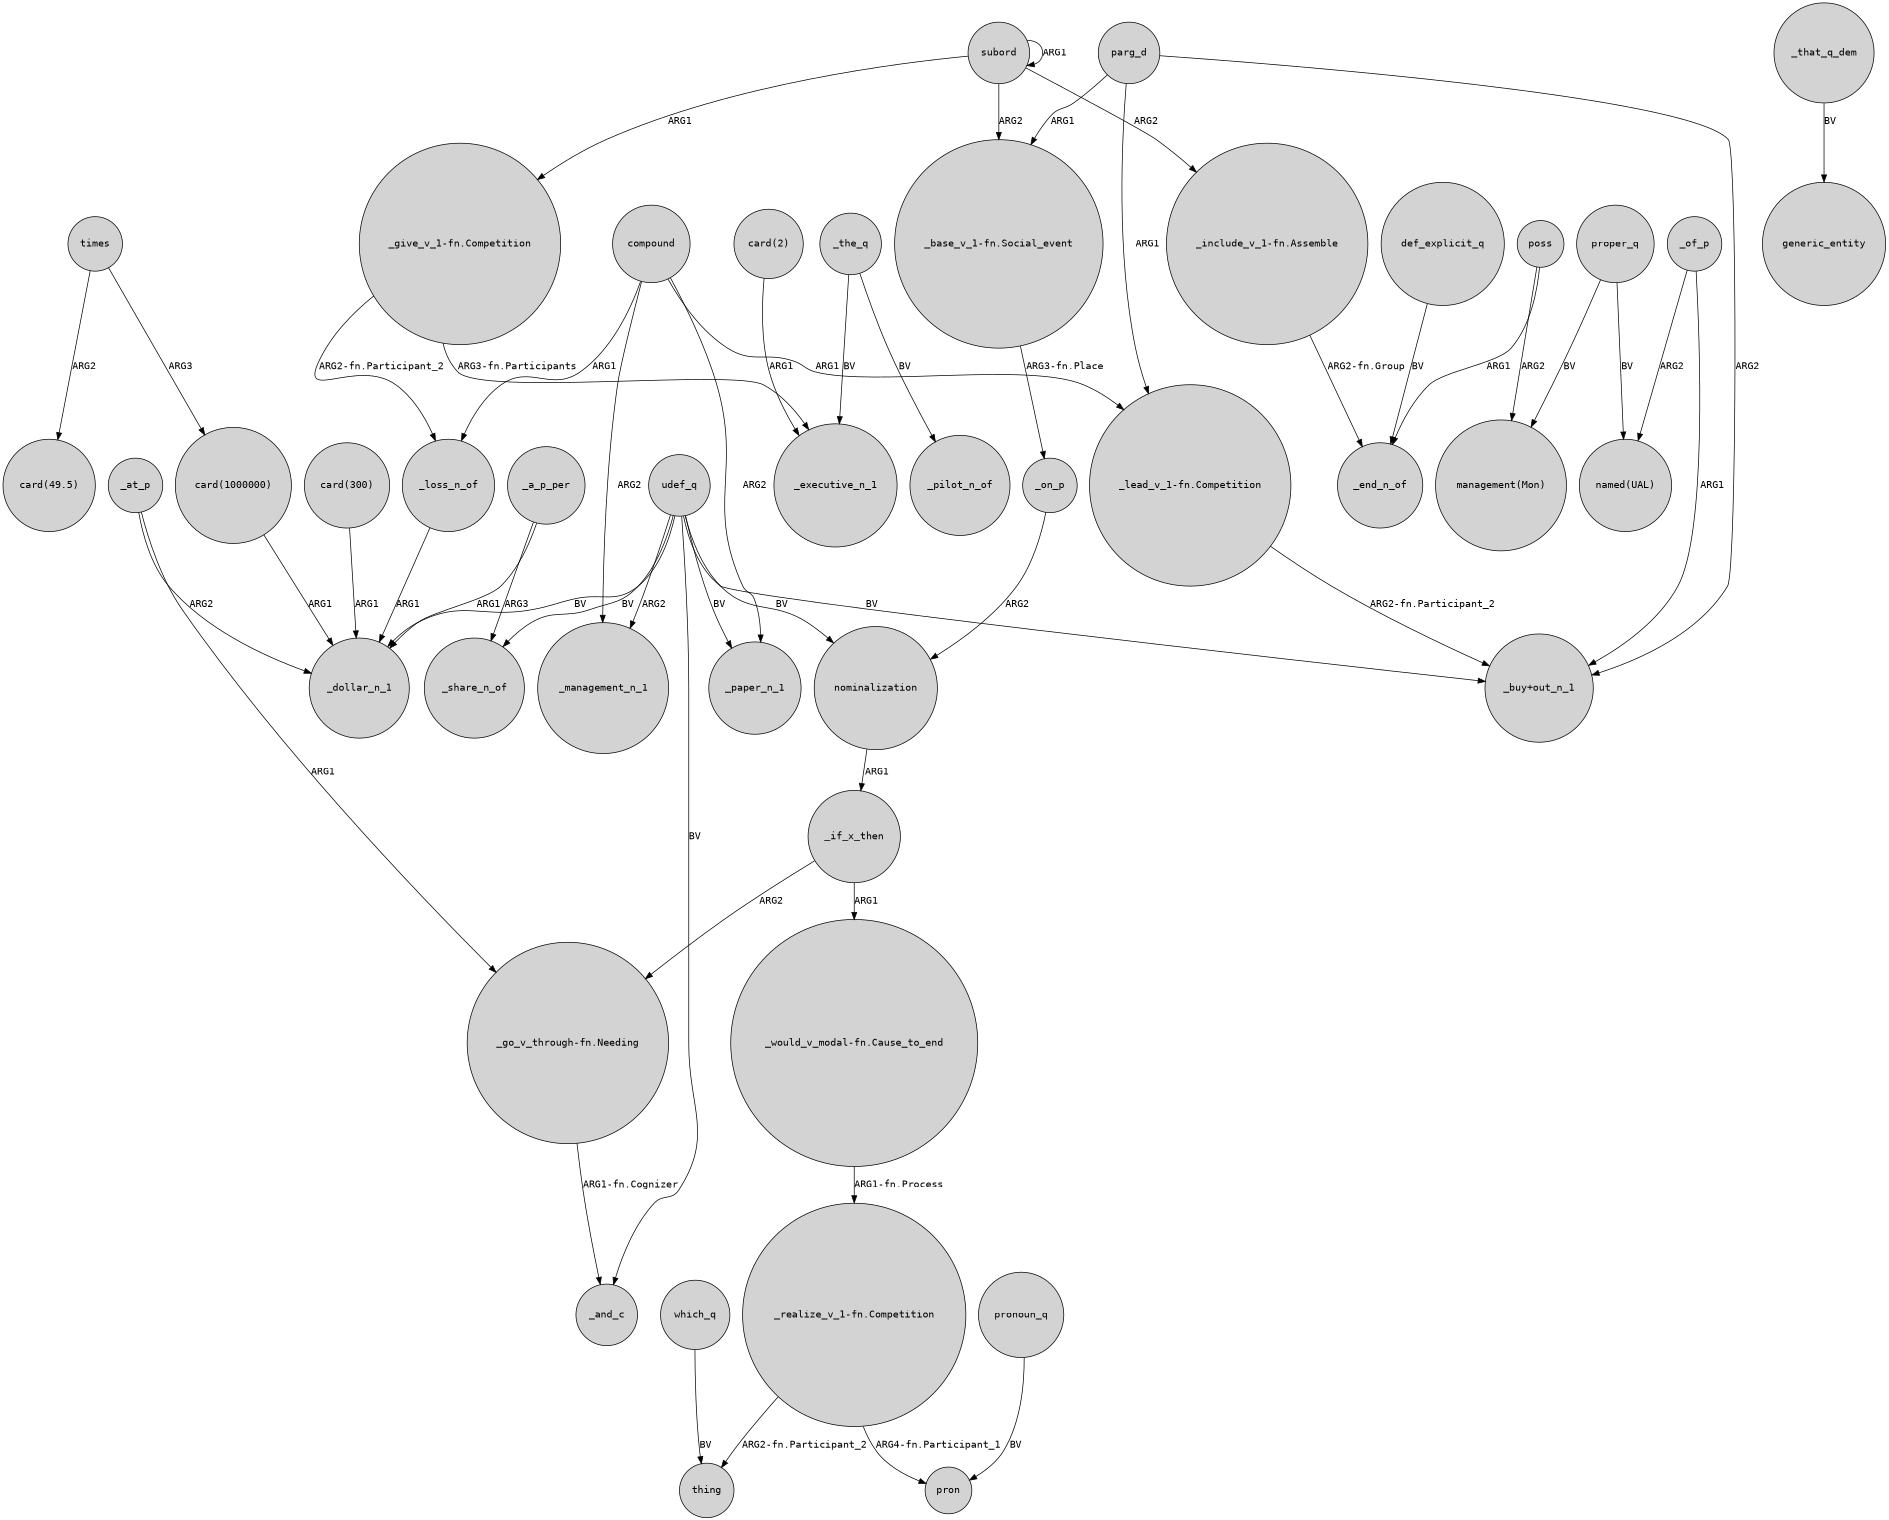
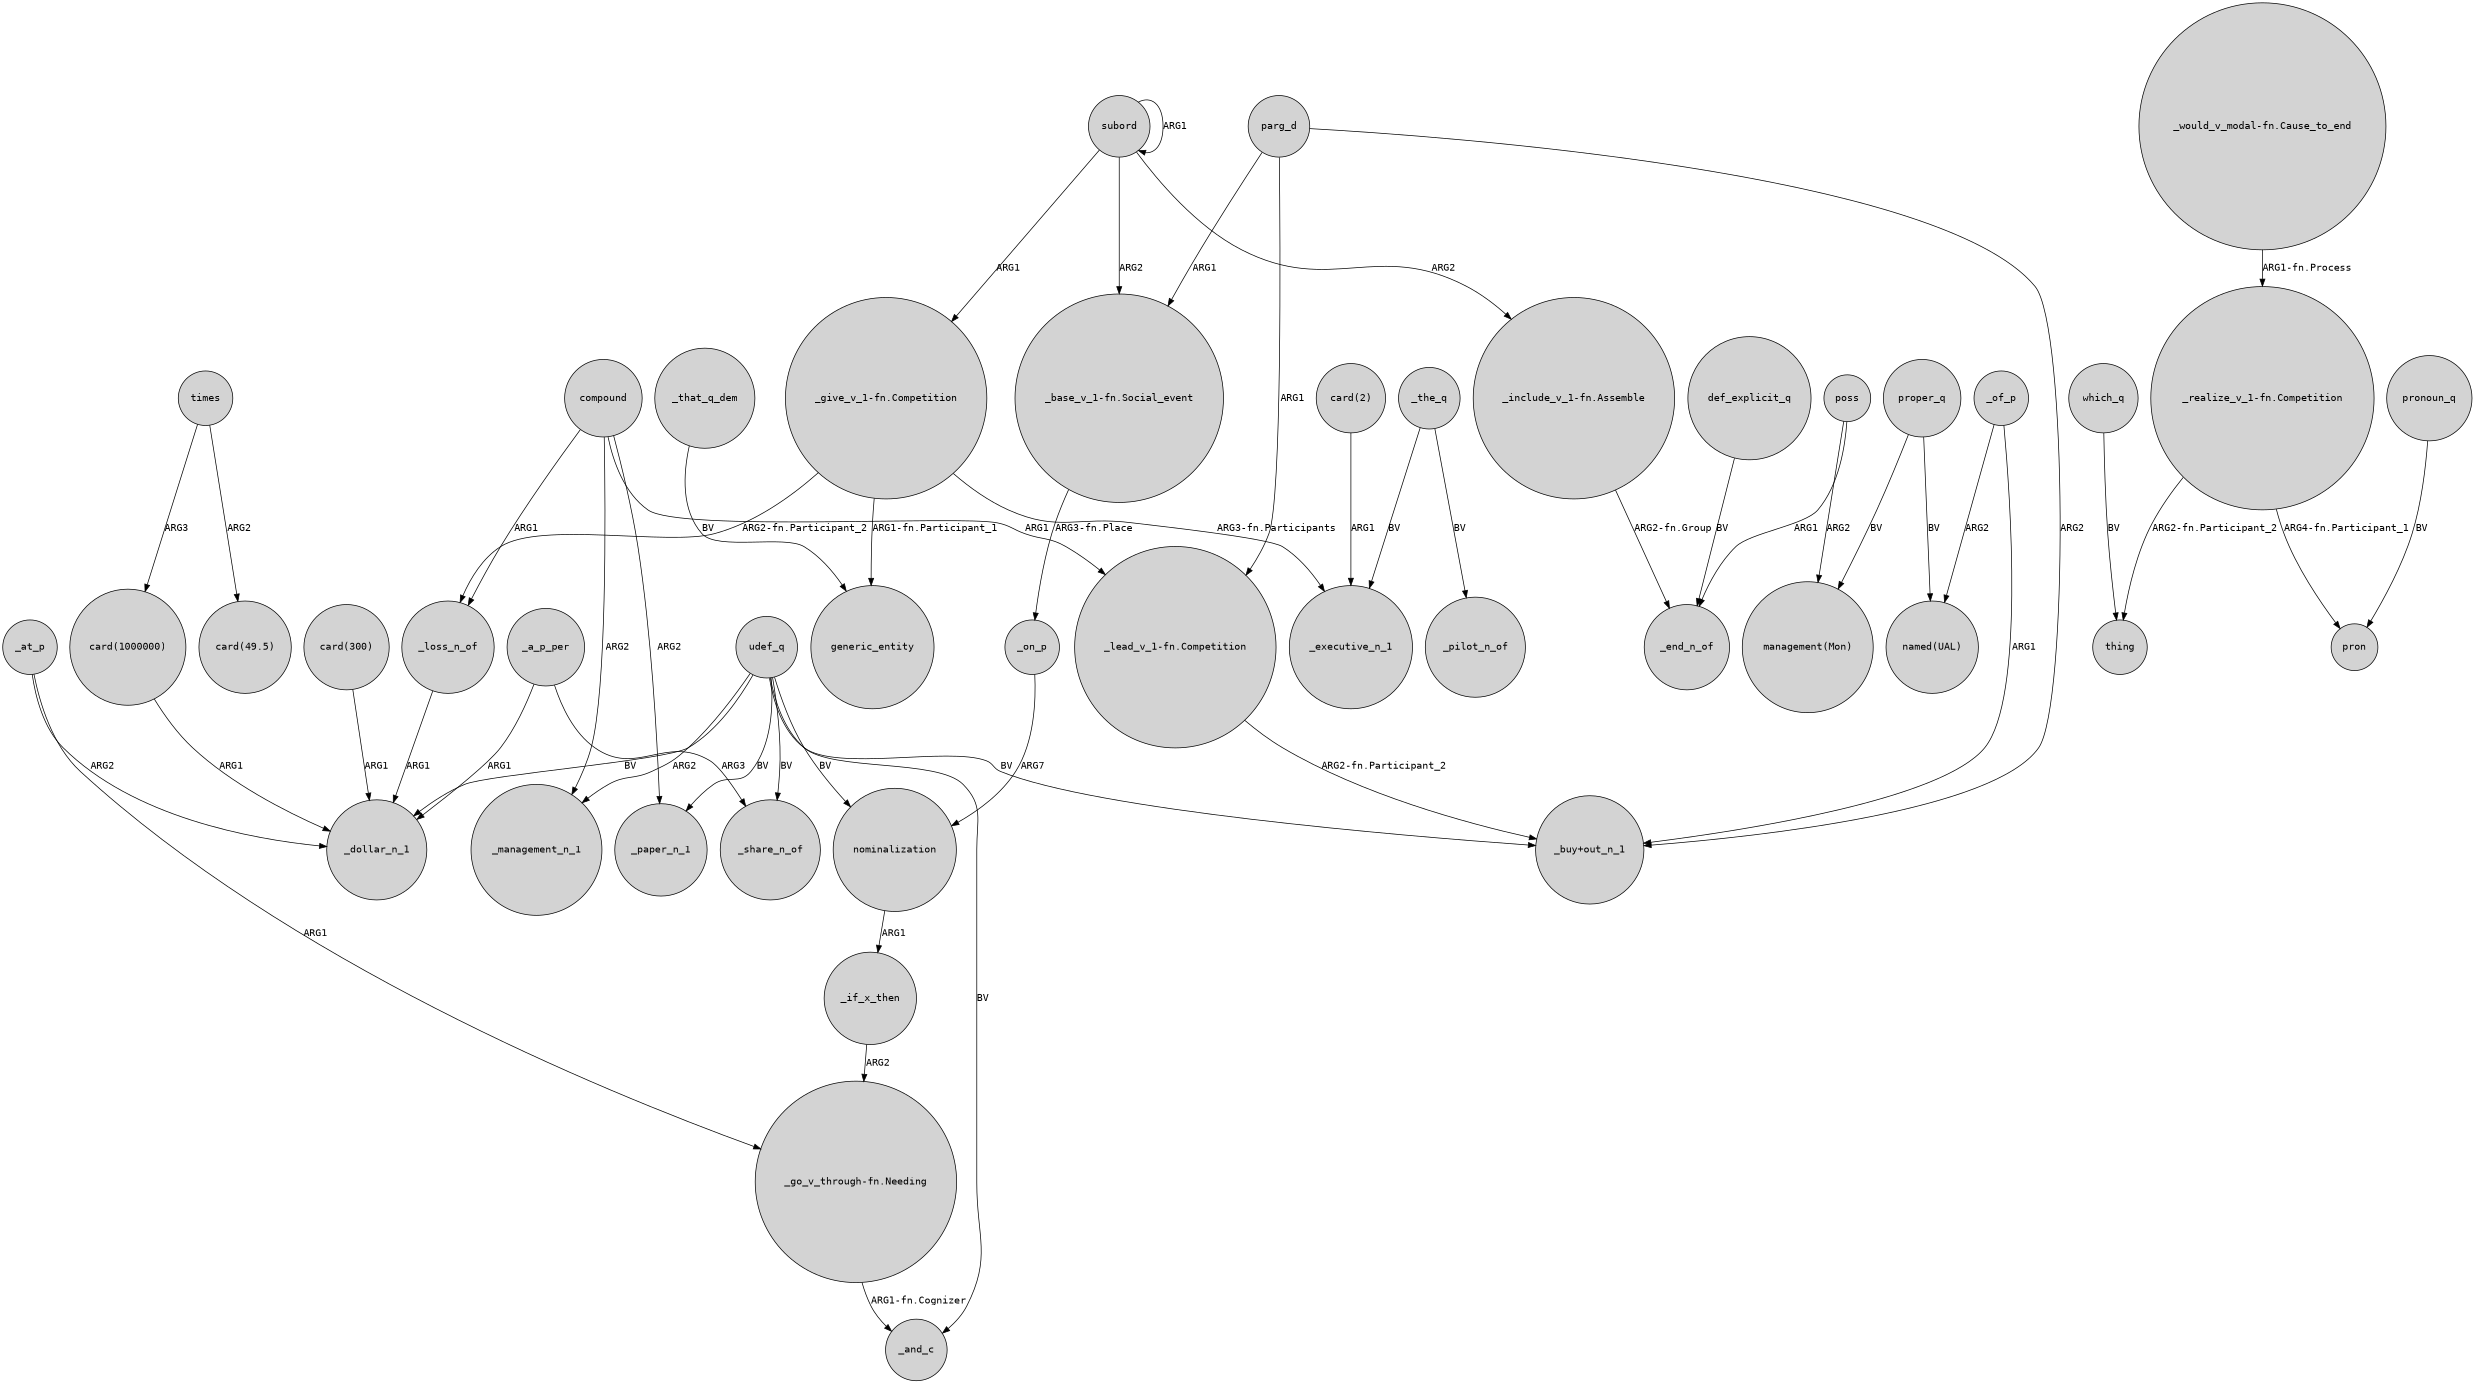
edge "_give_v_1-fn.Competition" -> "generic_entity": added, label "ARG1-fn.Participant_1"
edge "_on_p" -> "nominalization": label "ARG2" -> "ARG7"
edge "_if_x_then" -> "_would_v_modal-fn.Cause_to_end": removed, label "ARG1"
